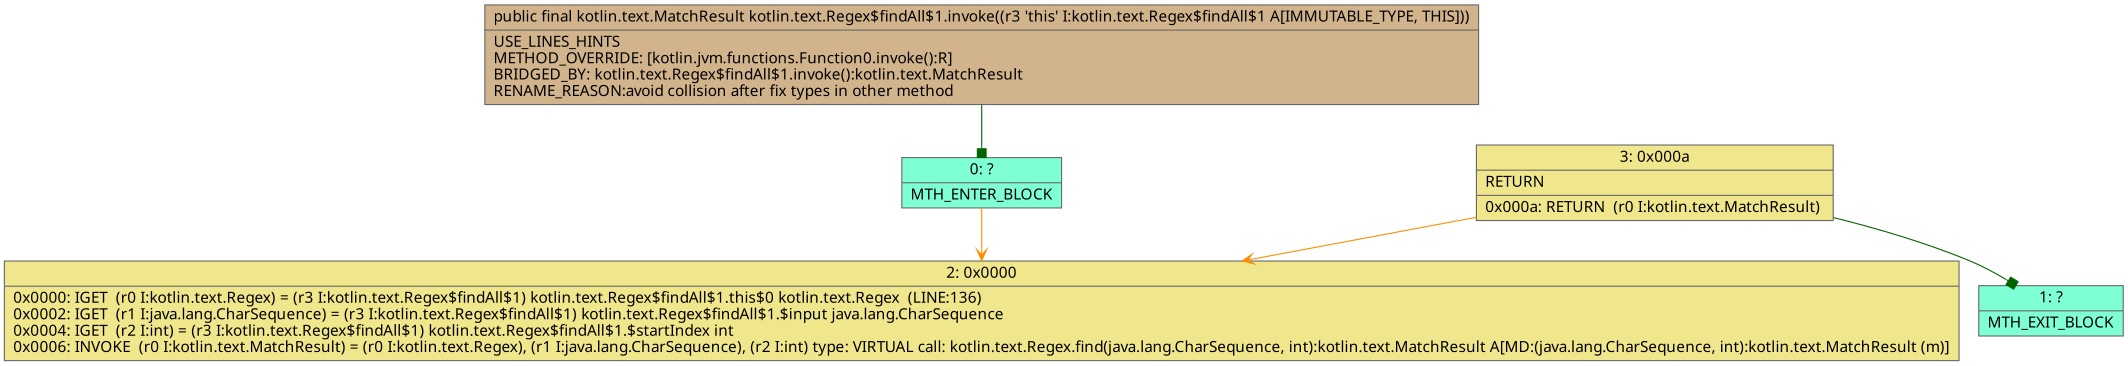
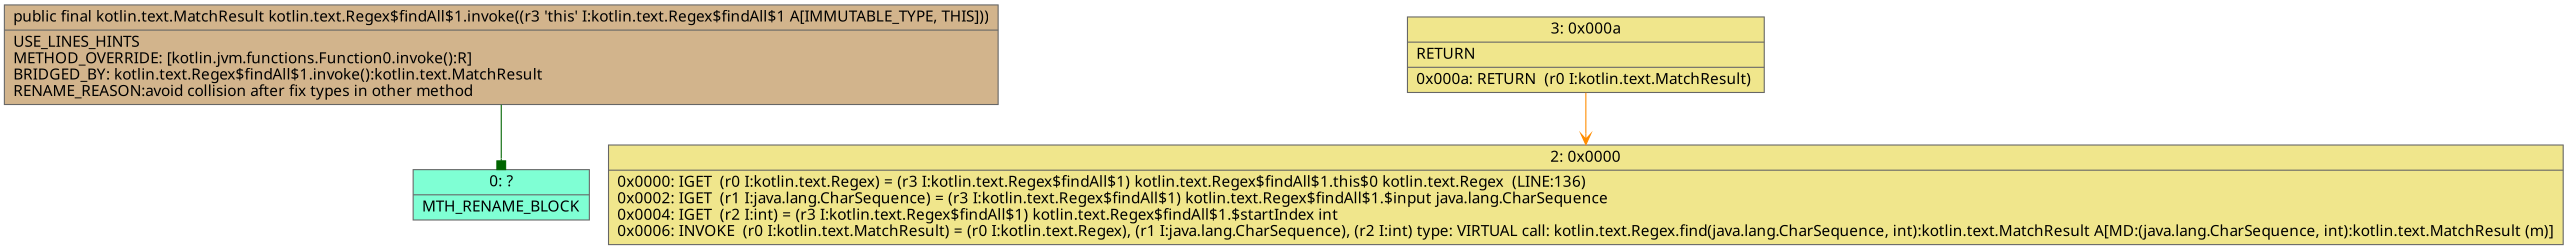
node "0: ?": text "MTH_ENTER_BLOCK" -> "MTH_RENAME_BLOCK"
edge "0: ?" -> "2: 0x0000": removed
node "1: ?": removed
